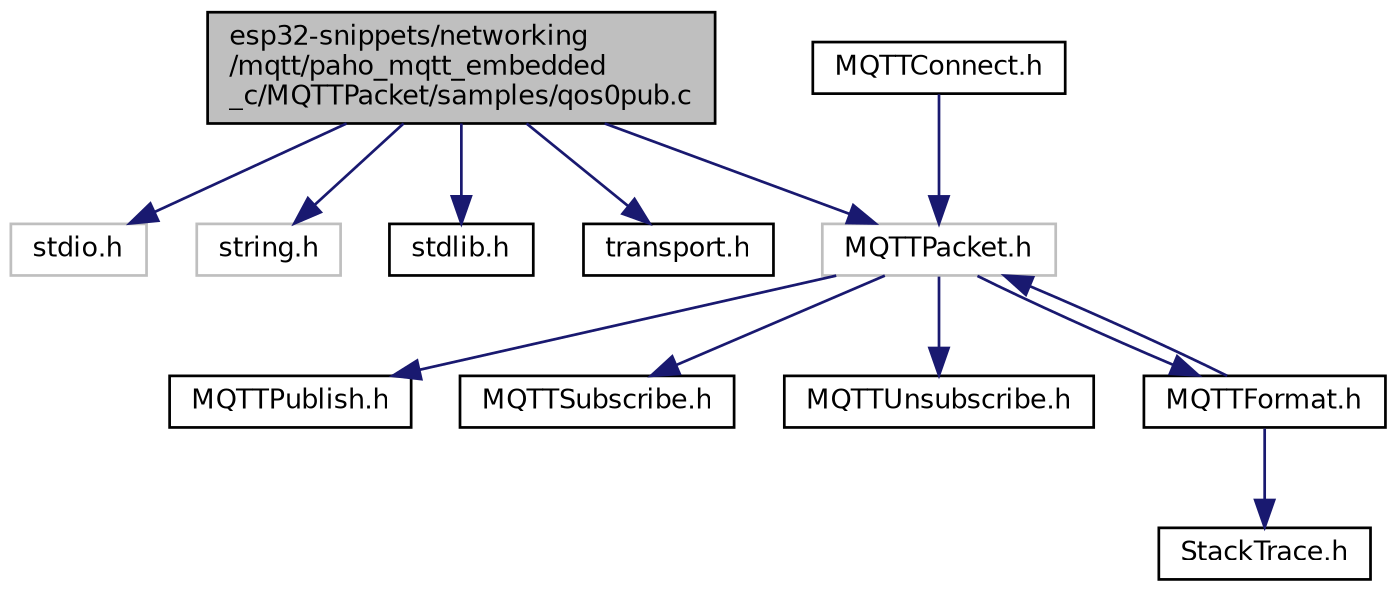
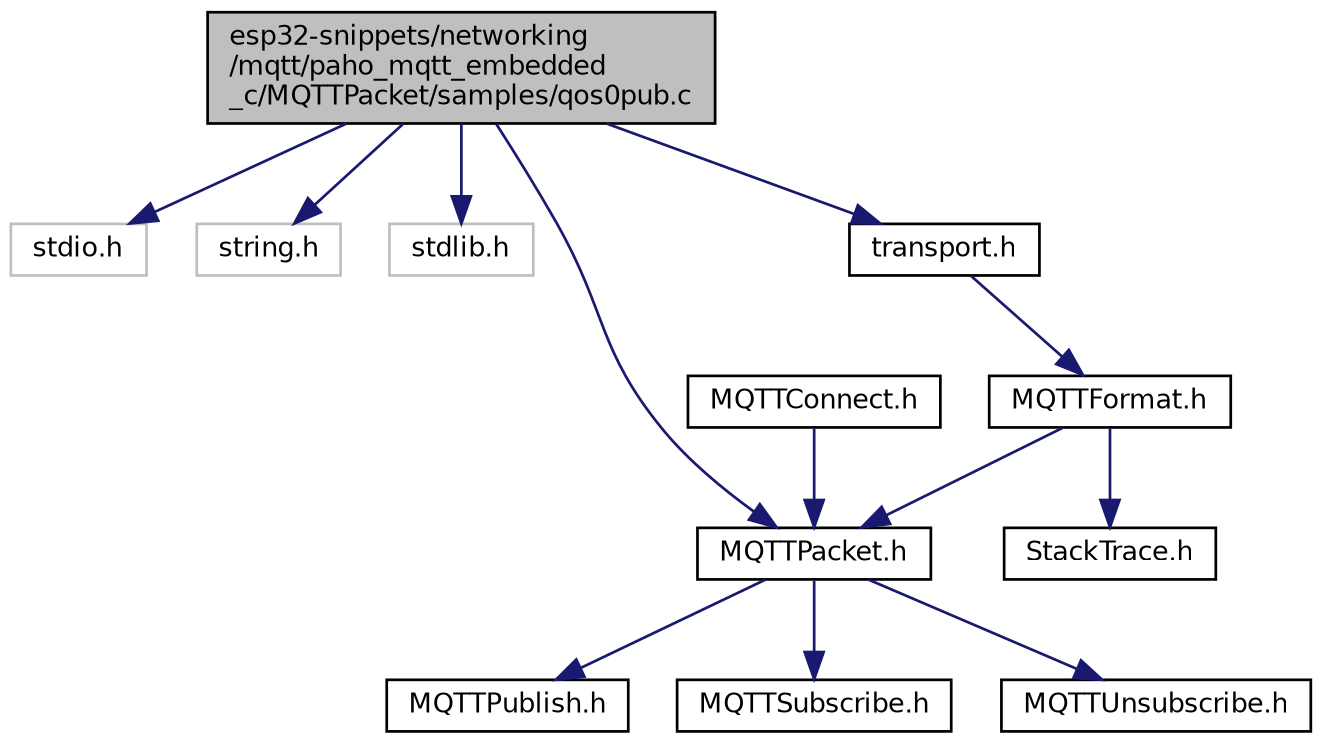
node "stdlib.h": color black -> grey75
node "MQTTPacket.h": color grey75 -> black
edge "MQTTPacket.h" -> "MQTTFormat.h": now "transport.h" -> "MQTTFormat.h"
